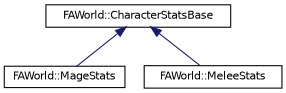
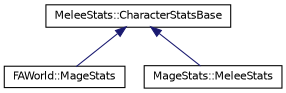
node "FAWorld::CharacterStatsBase": label "FAWorld::CharacterStatsBase" -> "MeleeStats::CharacterStatsBase"
node "FAWorld::MeleeStats": label "FAWorld::MeleeStats" -> "MageStats::MeleeStats"
